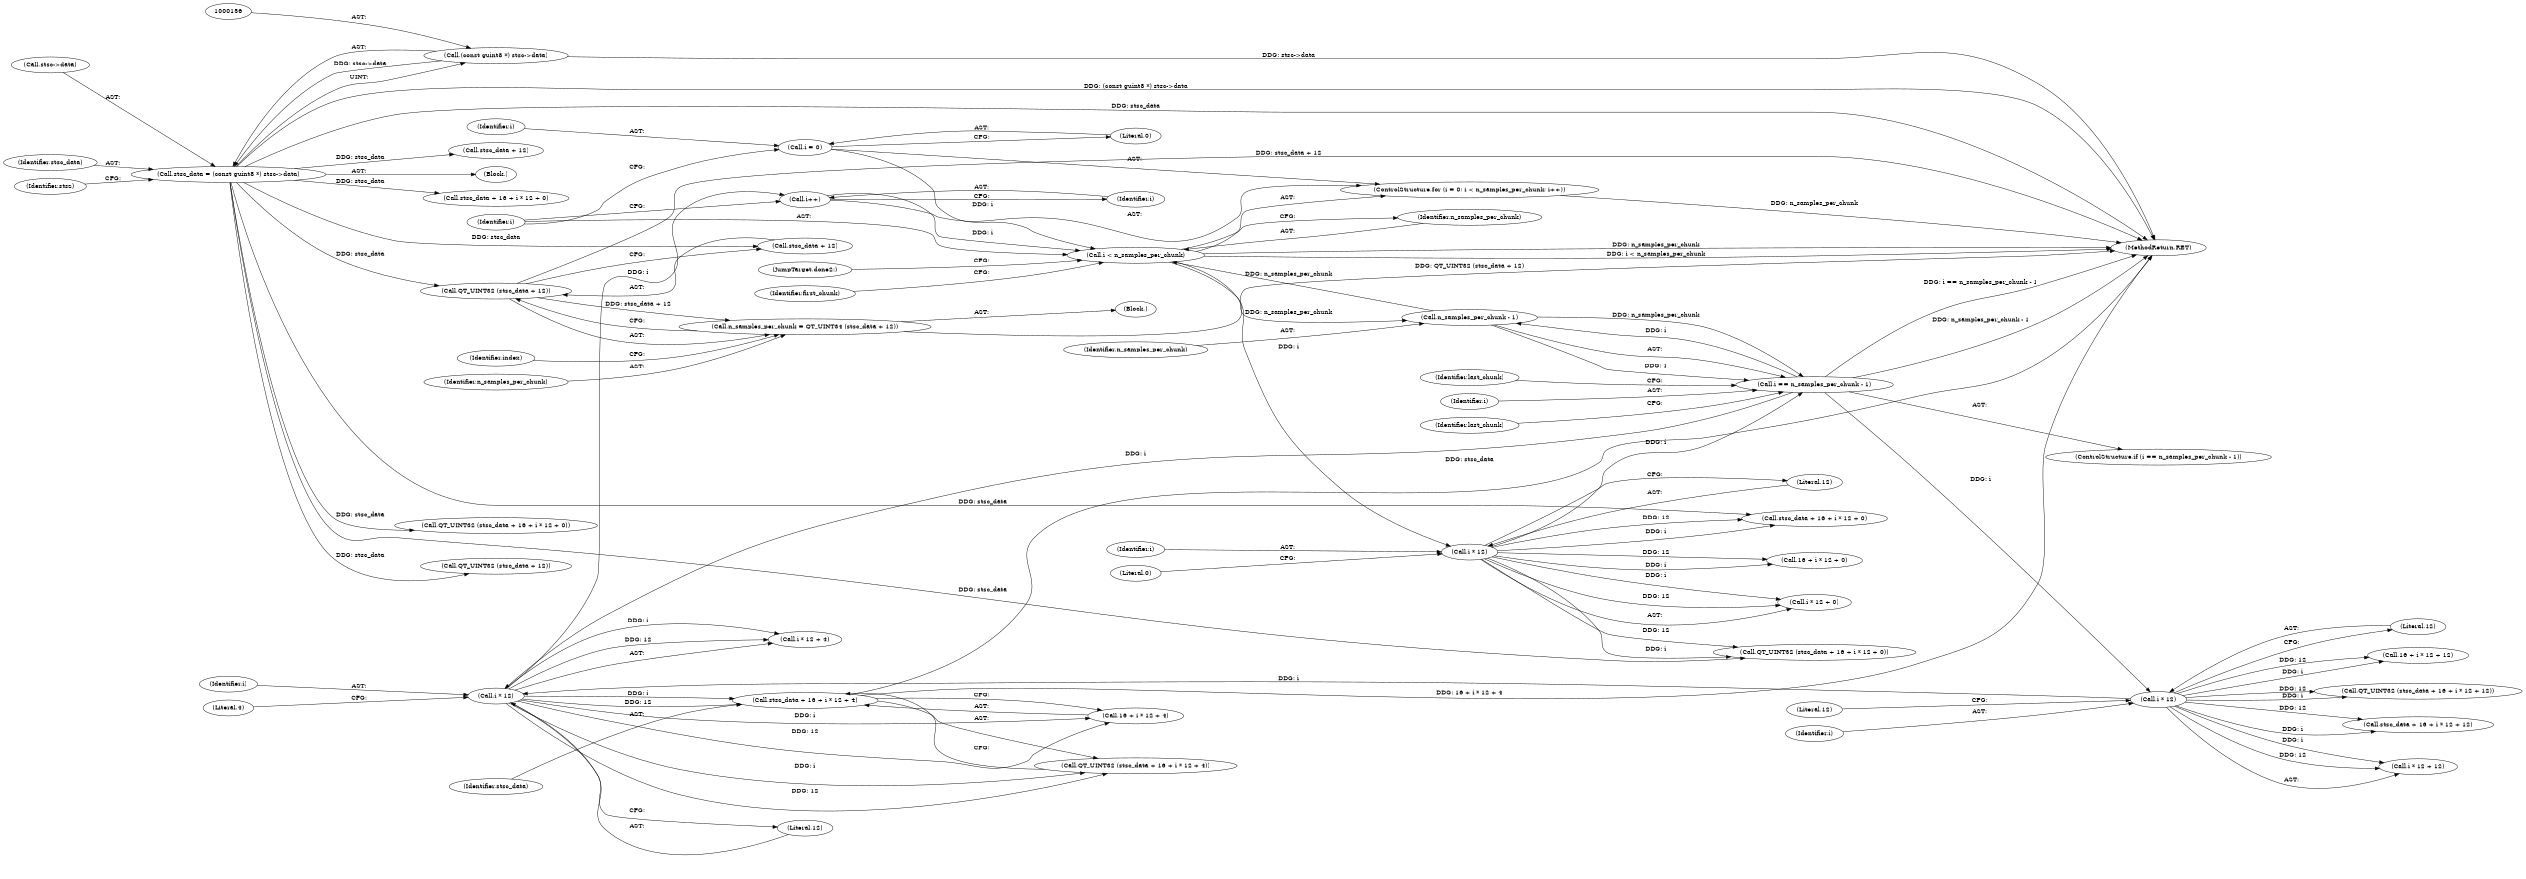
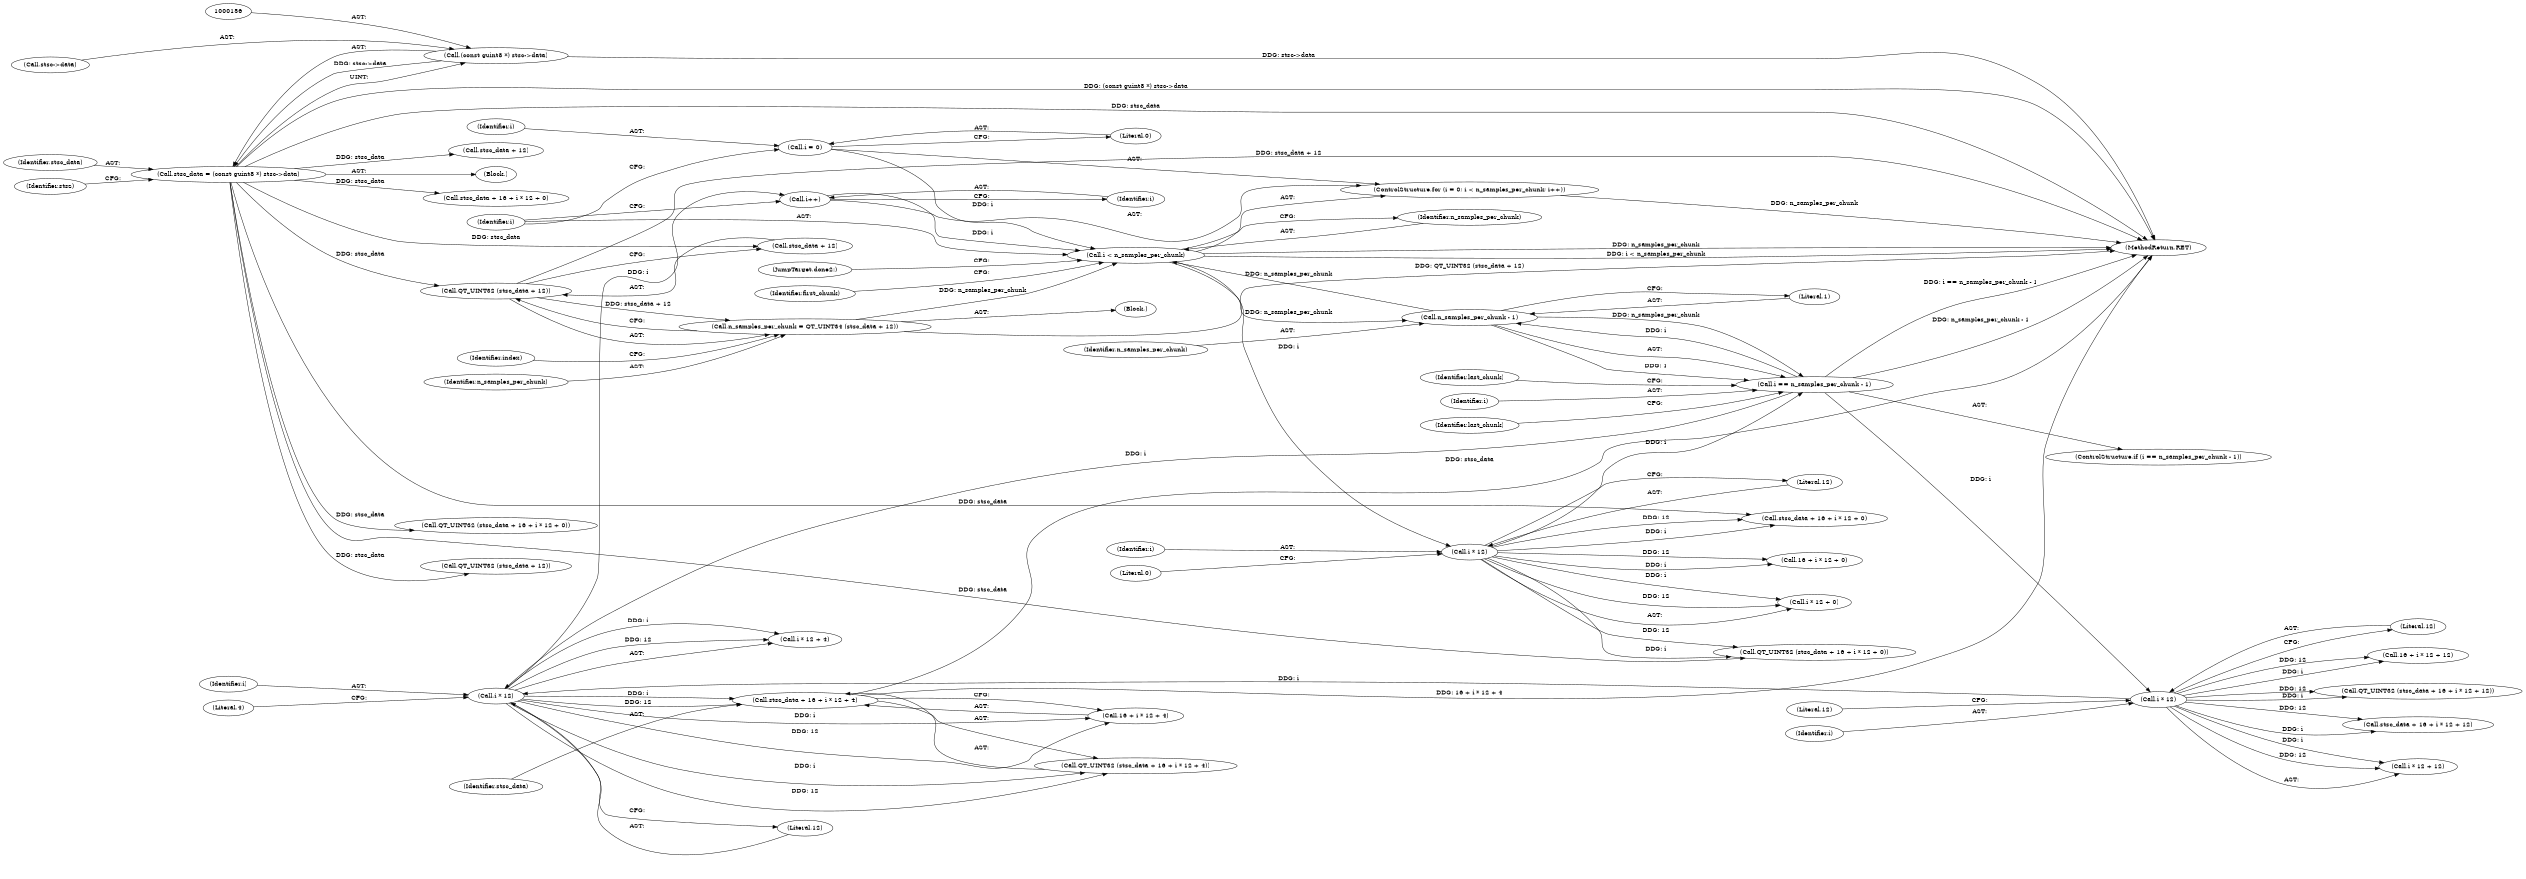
edge "(Call,stsc->data)" -> "(Call,stsc_data = (const guint8 *) stsc->data)": now "(Call,stsc->data)" -> "(Call,(const guint8 *) stsc->data)"
node "(Literal,1)": added
edge "(Call,n_samples_per_chunk = QT_UINT34 (stsc_data + 12))" -> "(Call,i < n_samples_per_chunk)": added, label "DDG: n_samples_per_chunk"
edge "(Call,QT_UINT32 (stsc_data + 16 + i * 12 + 4))" -> "(Call,stsc_data + 16 + i * 12 + 4)": label "CFG: " -> "AST: "
